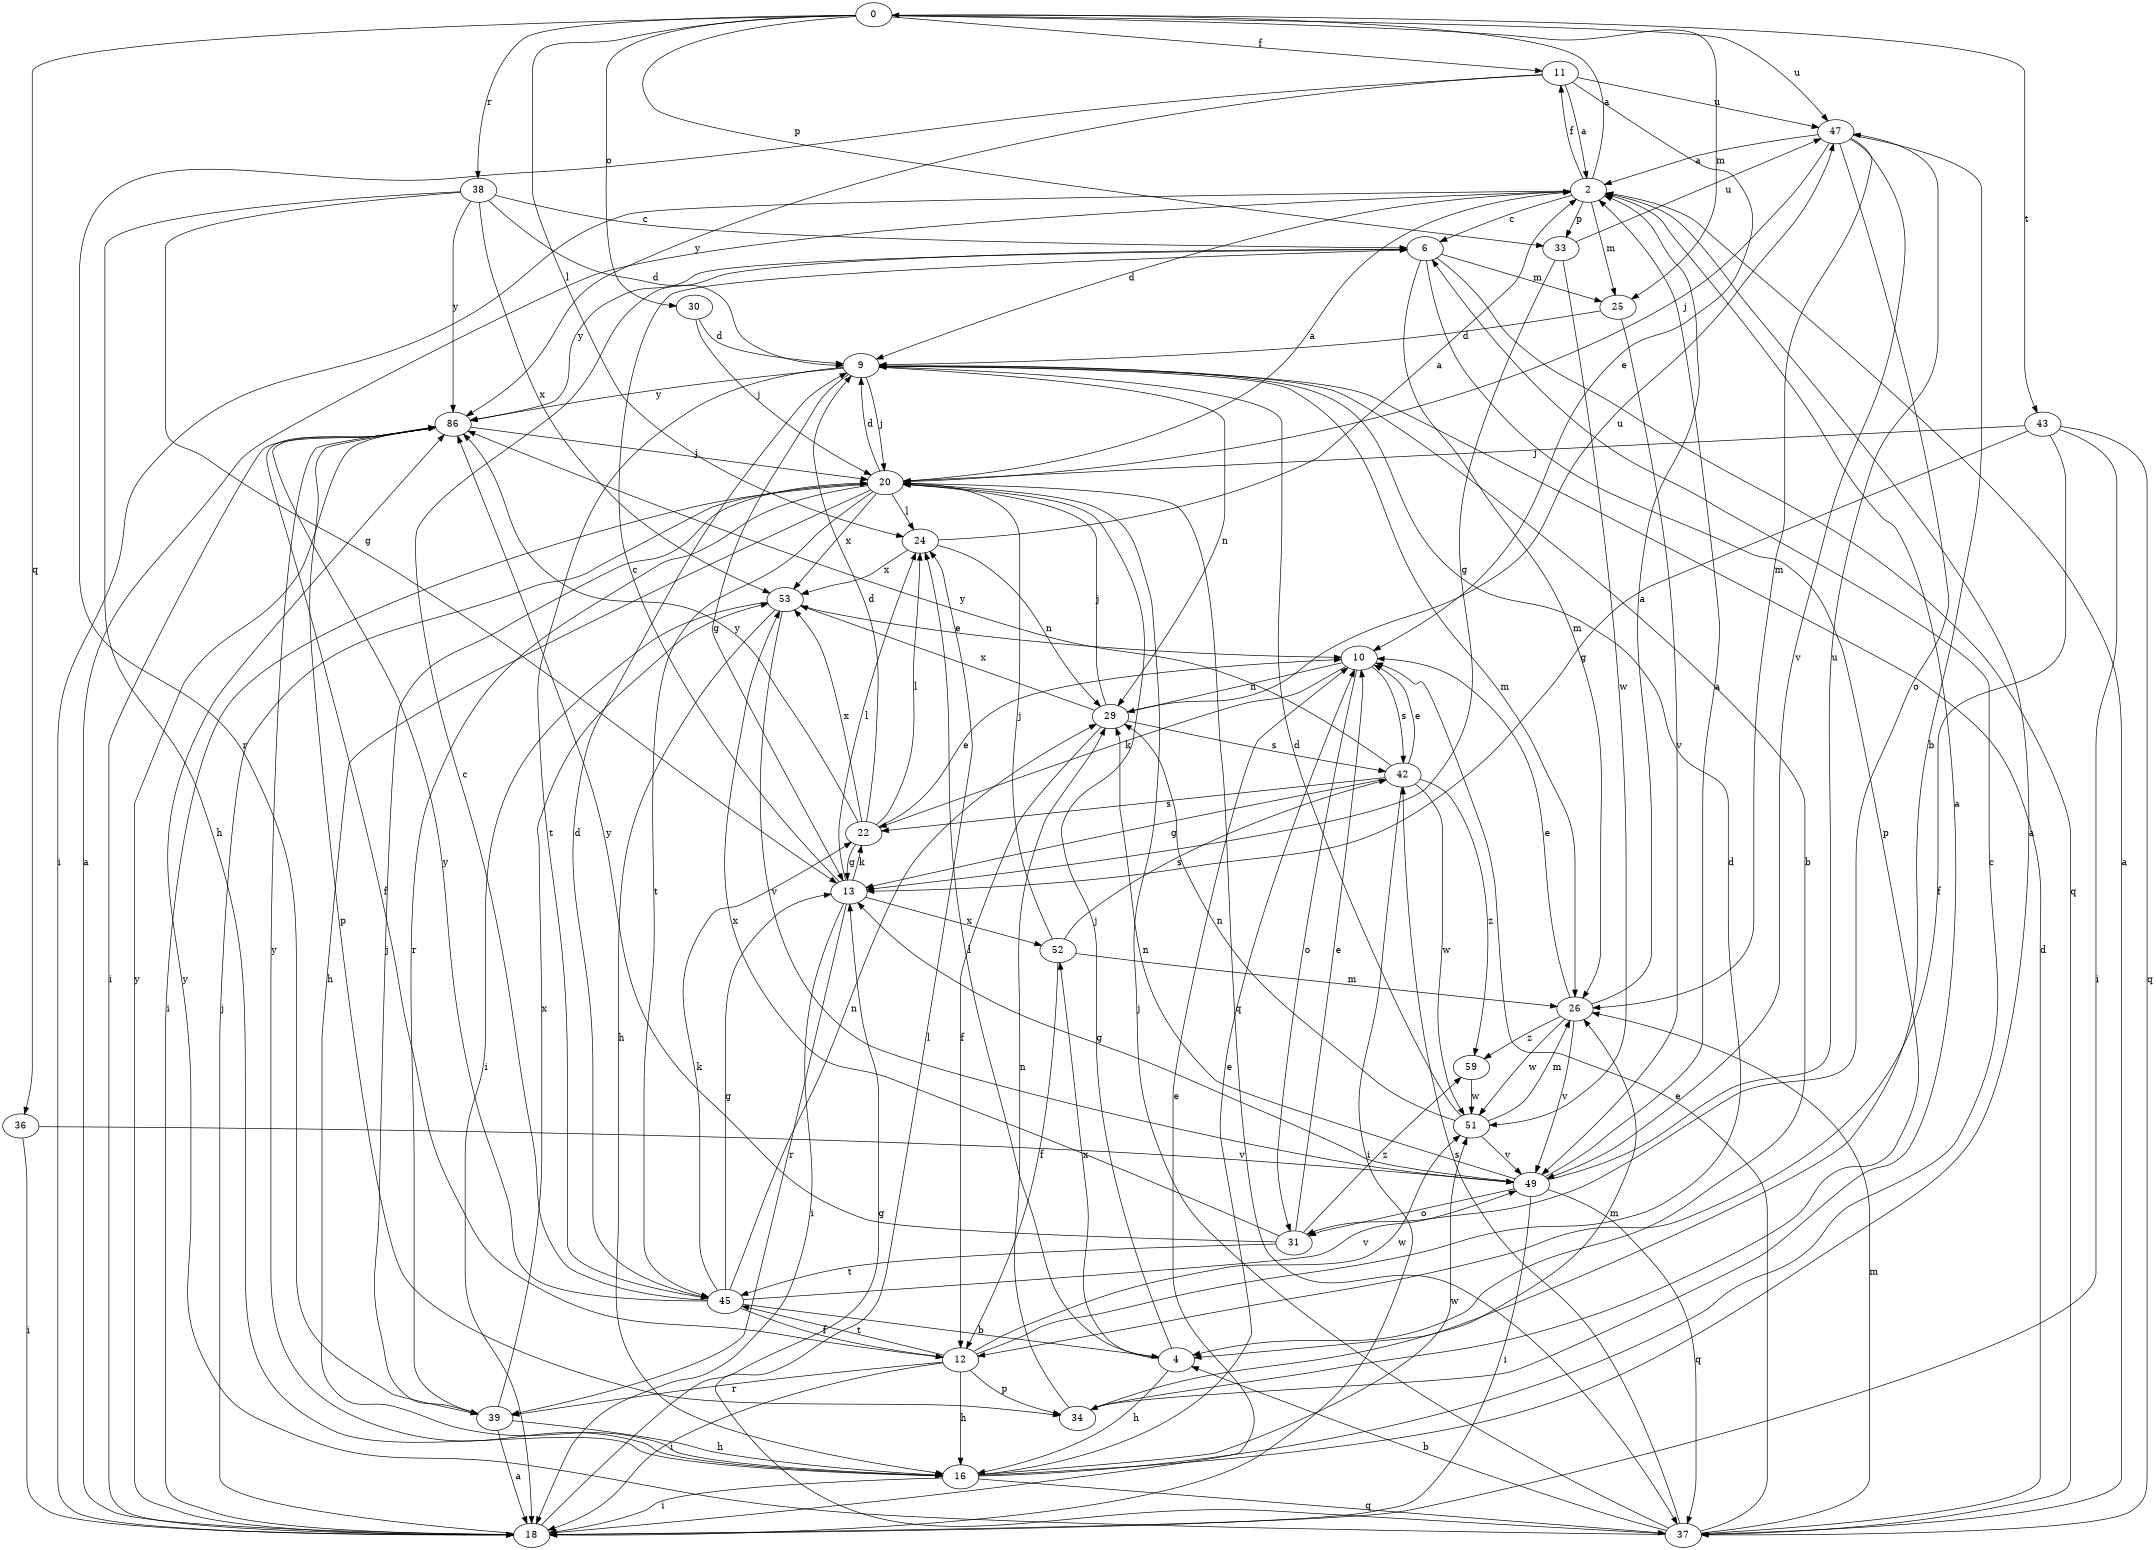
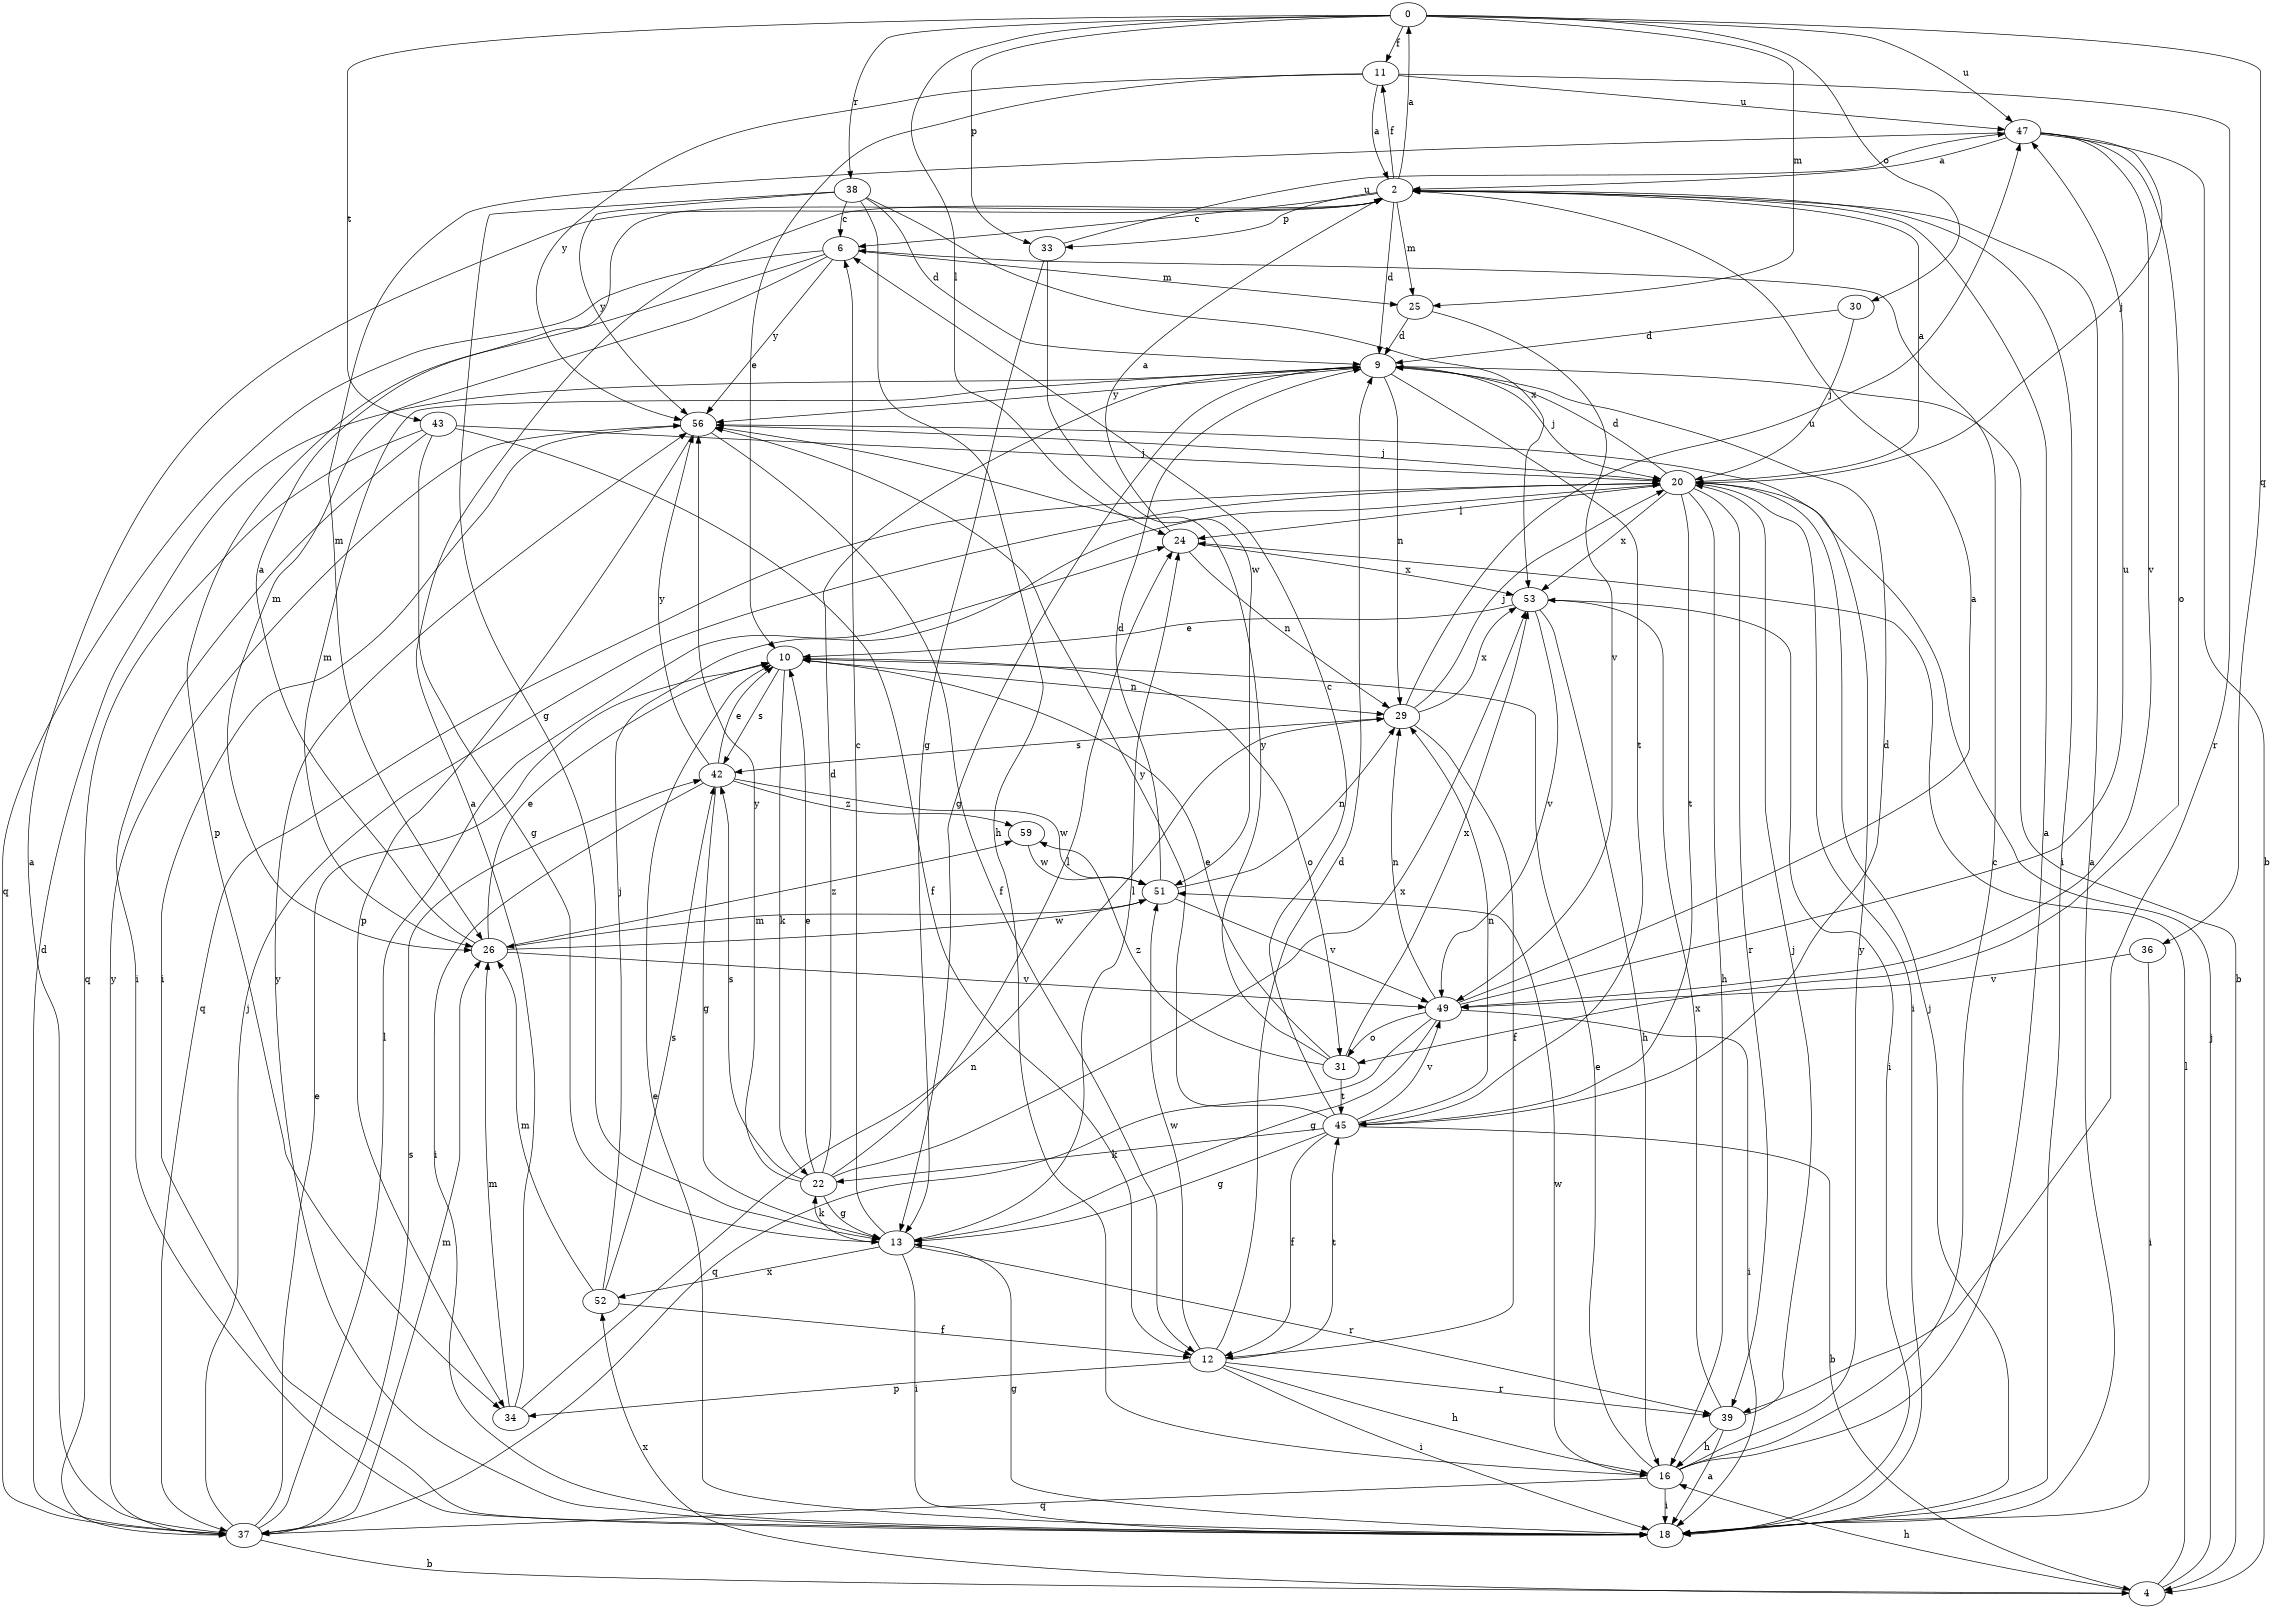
node "86": label "86" -> "56"
edge "42" -> "22": reversed
